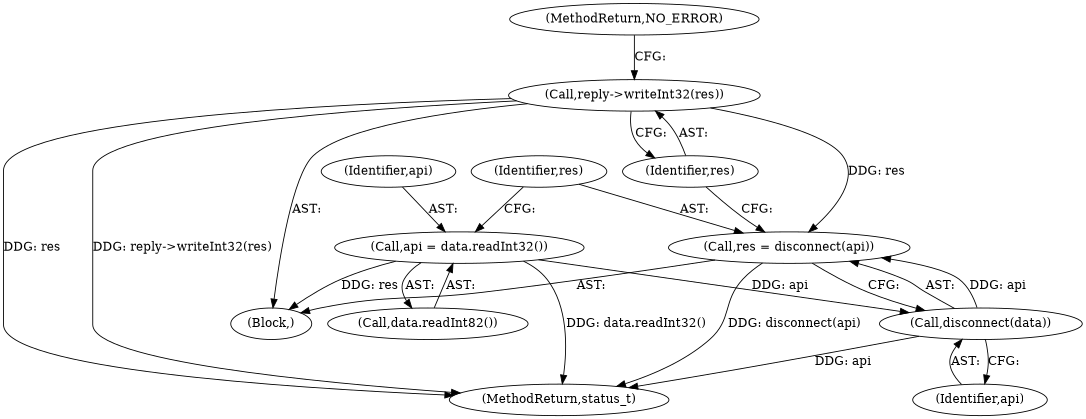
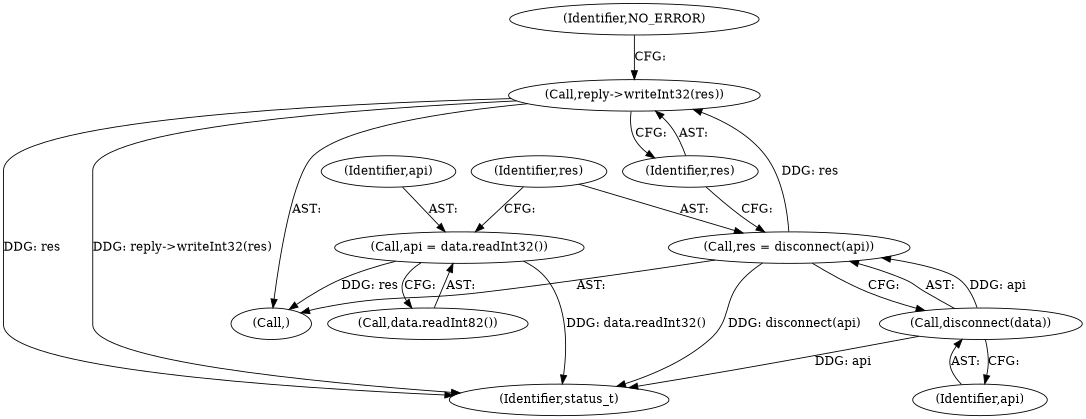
node "(MethodReturn,NO_ERROR)": label "(MethodReturn,NO_ERROR)" -> "(Identifier,NO_ERROR)"
edge "(Call,reply->writeInt32(res))" -> "(Call,res = disconnect(api))": reversed
edge "(Call,api = data.readInt32())" -> "(Call,data.readInt82())": label "AST: " -> "CFG: "
edge "(Call,api = data.readInt32())" -> "(Call,disconnect(data))": removed, label "DDG: api"
node "(Block,)": label "(Block,)" -> "(Call,)"
node "(MethodReturn,status_t)": label "(MethodReturn,status_t)" -> "(Identifier,status_t)"
